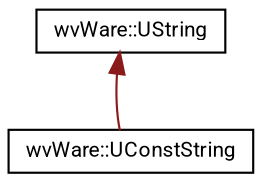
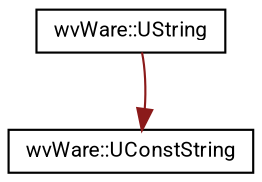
edge "wvWare::UConstString" -> "wvWare::UString": reversed
